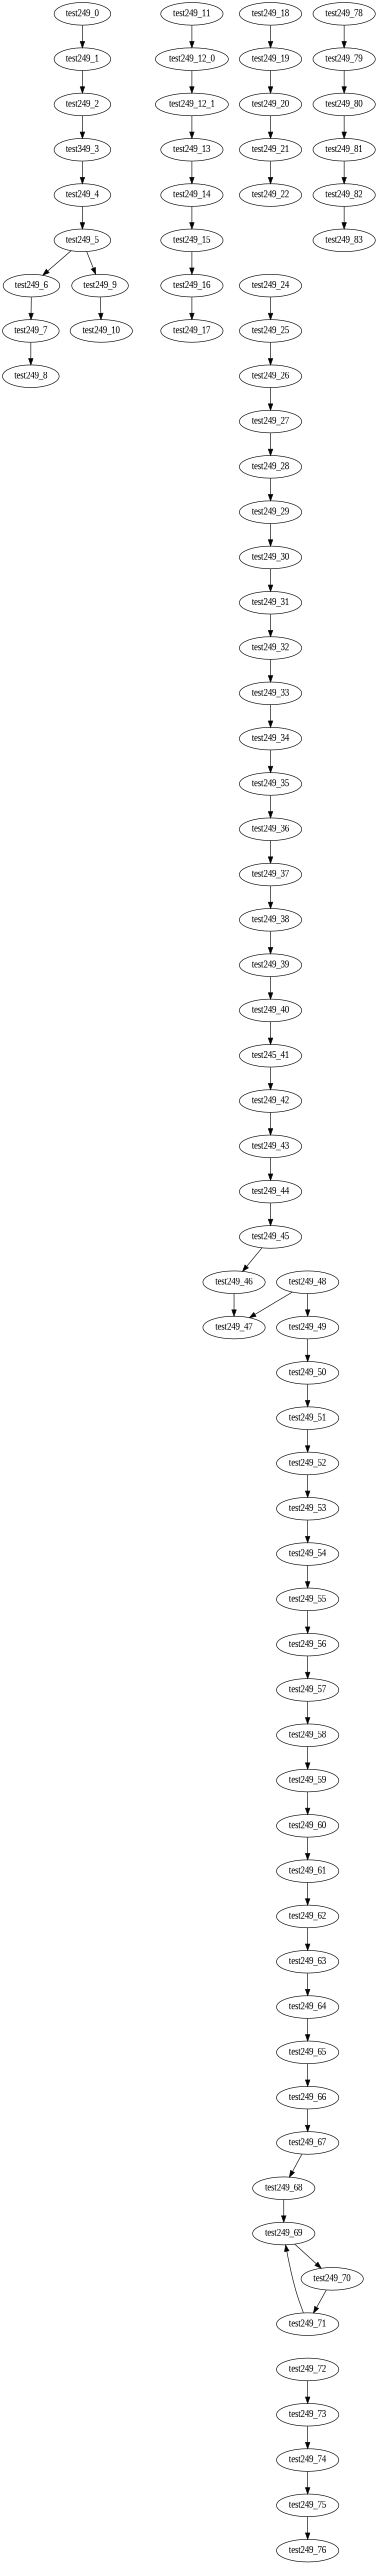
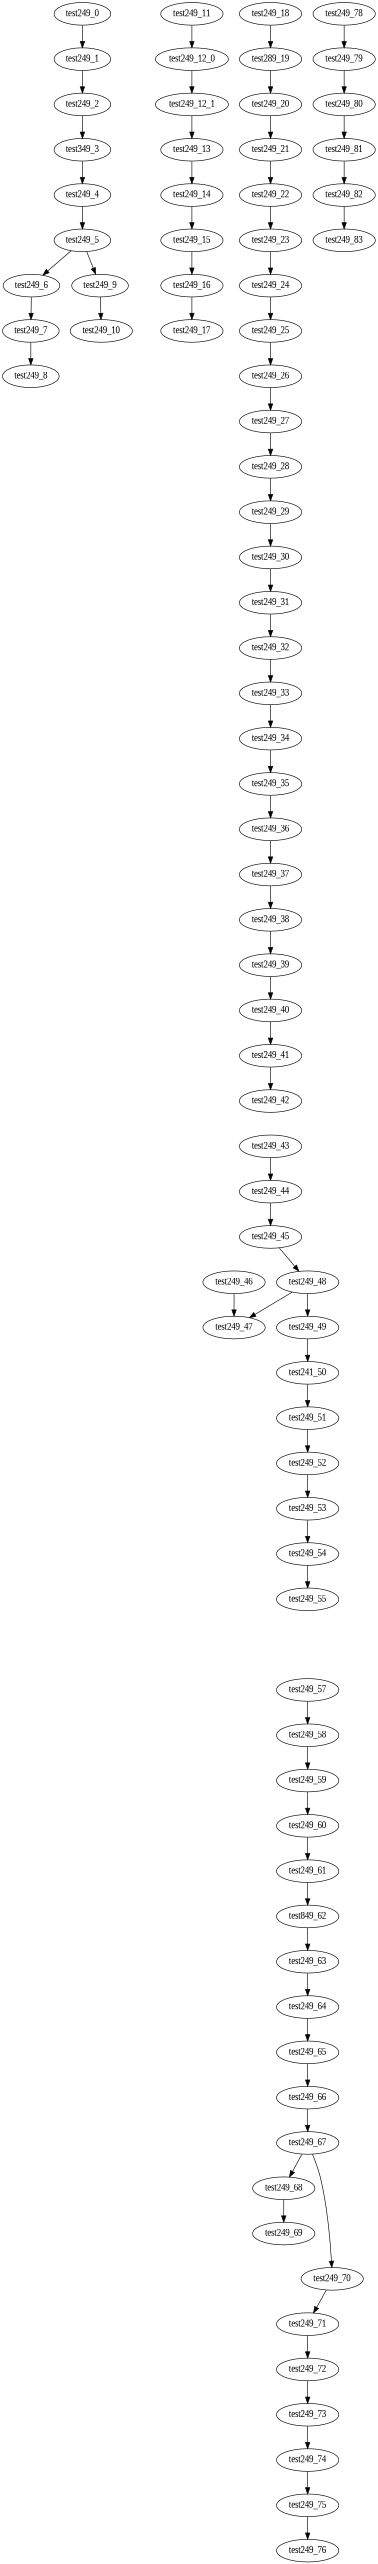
node "test249_19": label "test249_19" -> "test289_19"
node "test249_23": added
node "test245_41": label "test245_41" -> "test249_41"
edge "test249_42" -> "test249_43": removed
edge "test249_45" -> "test249_46": now "test249_45" -> "test249_48"
node "test249_50": label "test249_50" -> "test241_50"
node "test249_56": removed
node "test249_62": label "test249_62" -> "test849_62"
edge "test249_69" -> "test249_70": now "test249_67" -> "test249_70"
edge "test249_71" -> "test249_69": now "test249_71" -> "test249_72"
